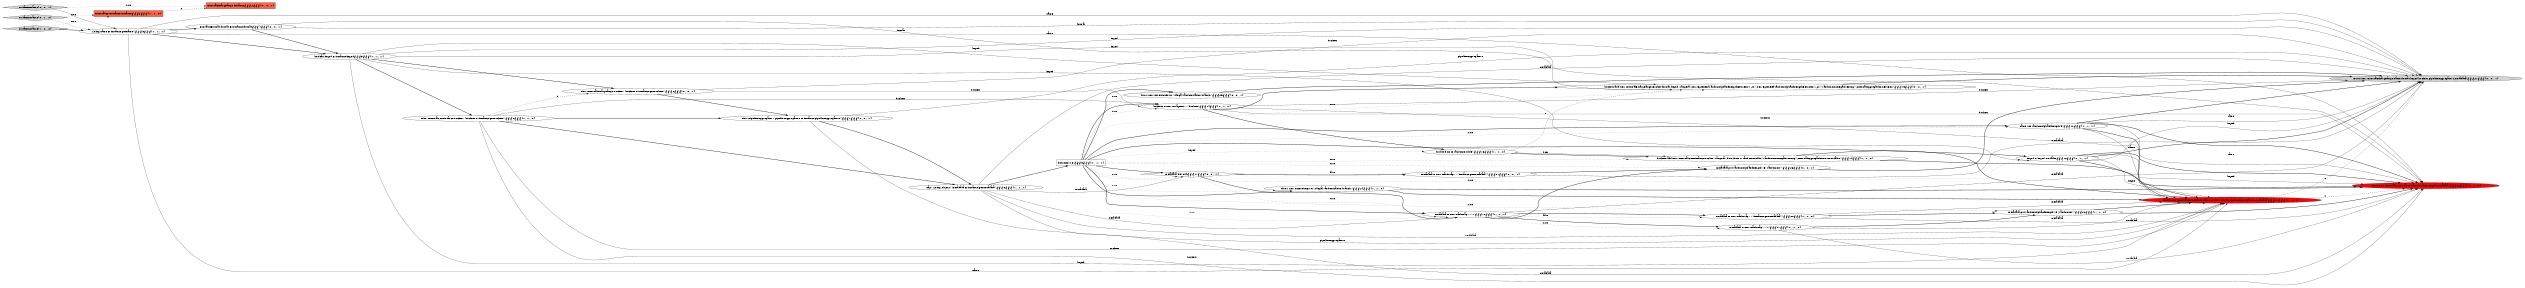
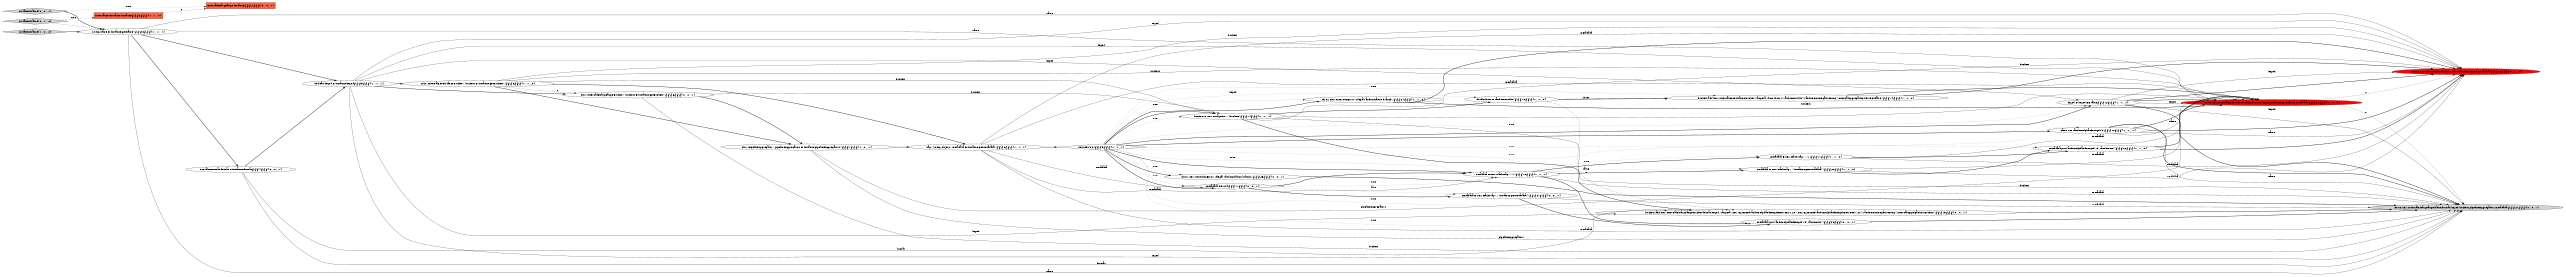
edge "mutateInstance['0', '0', '1']" -> "String name = instance.getName()@@@3@@@['1', '1', '1']": style solid -> bold
edge "mutateInstance['1', '0', '0']" -> "InternalGeoDistance instance@@@2@@@['1', '1', '0']": removed, label "true"
node "between(0,3)@@@9@@@['1', '1', '1']": shape box -> diamond
